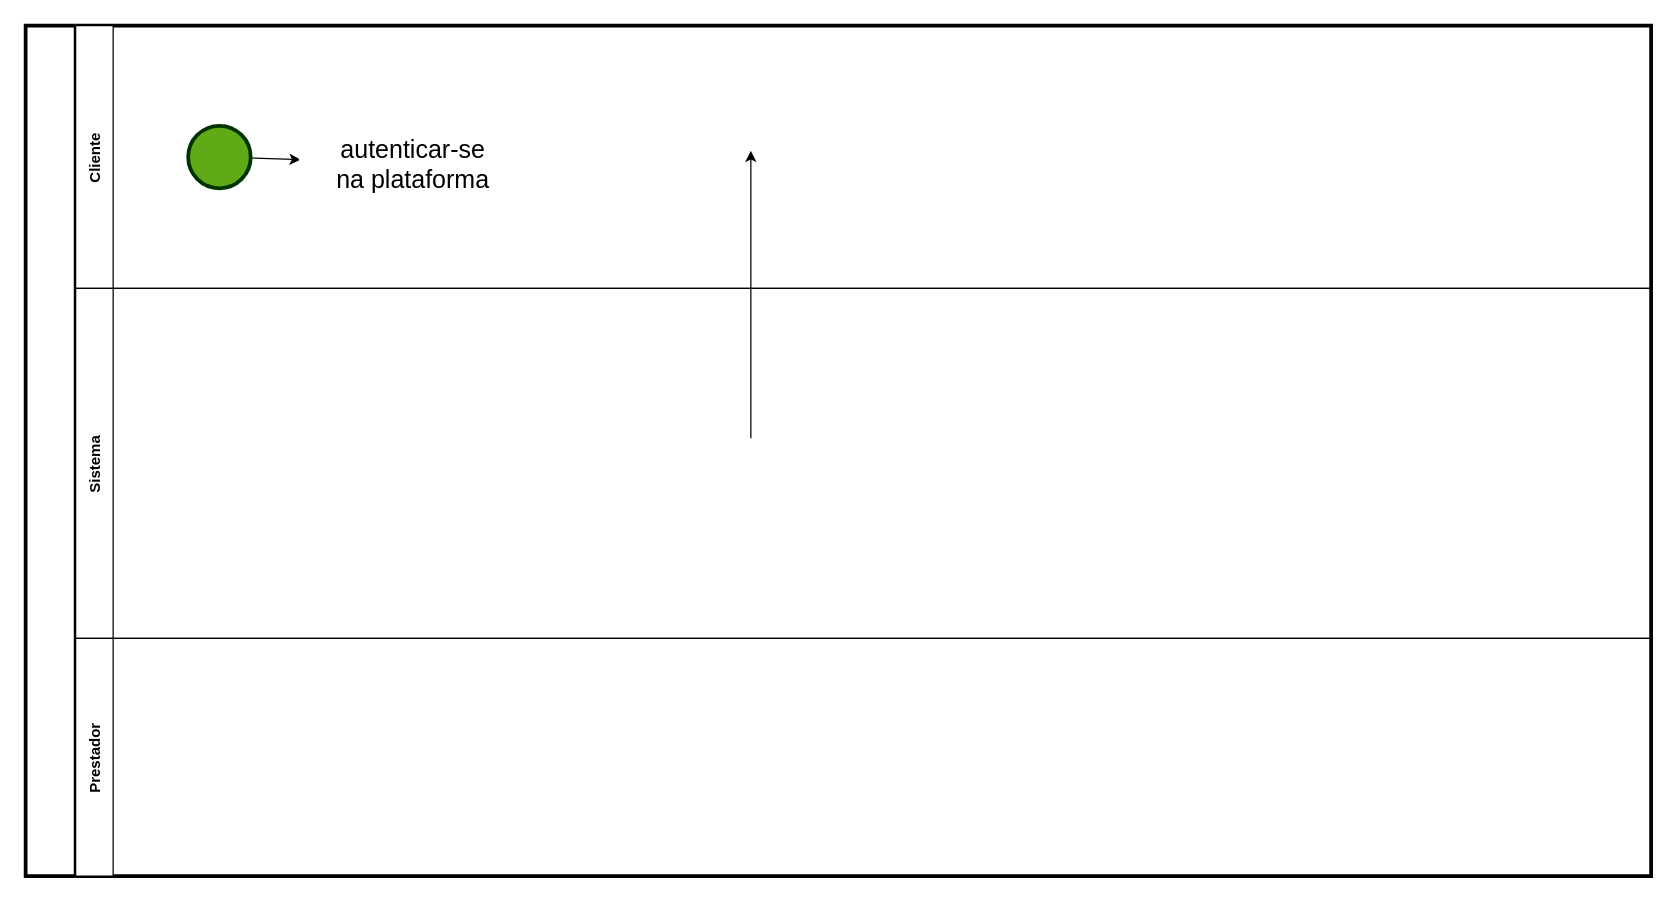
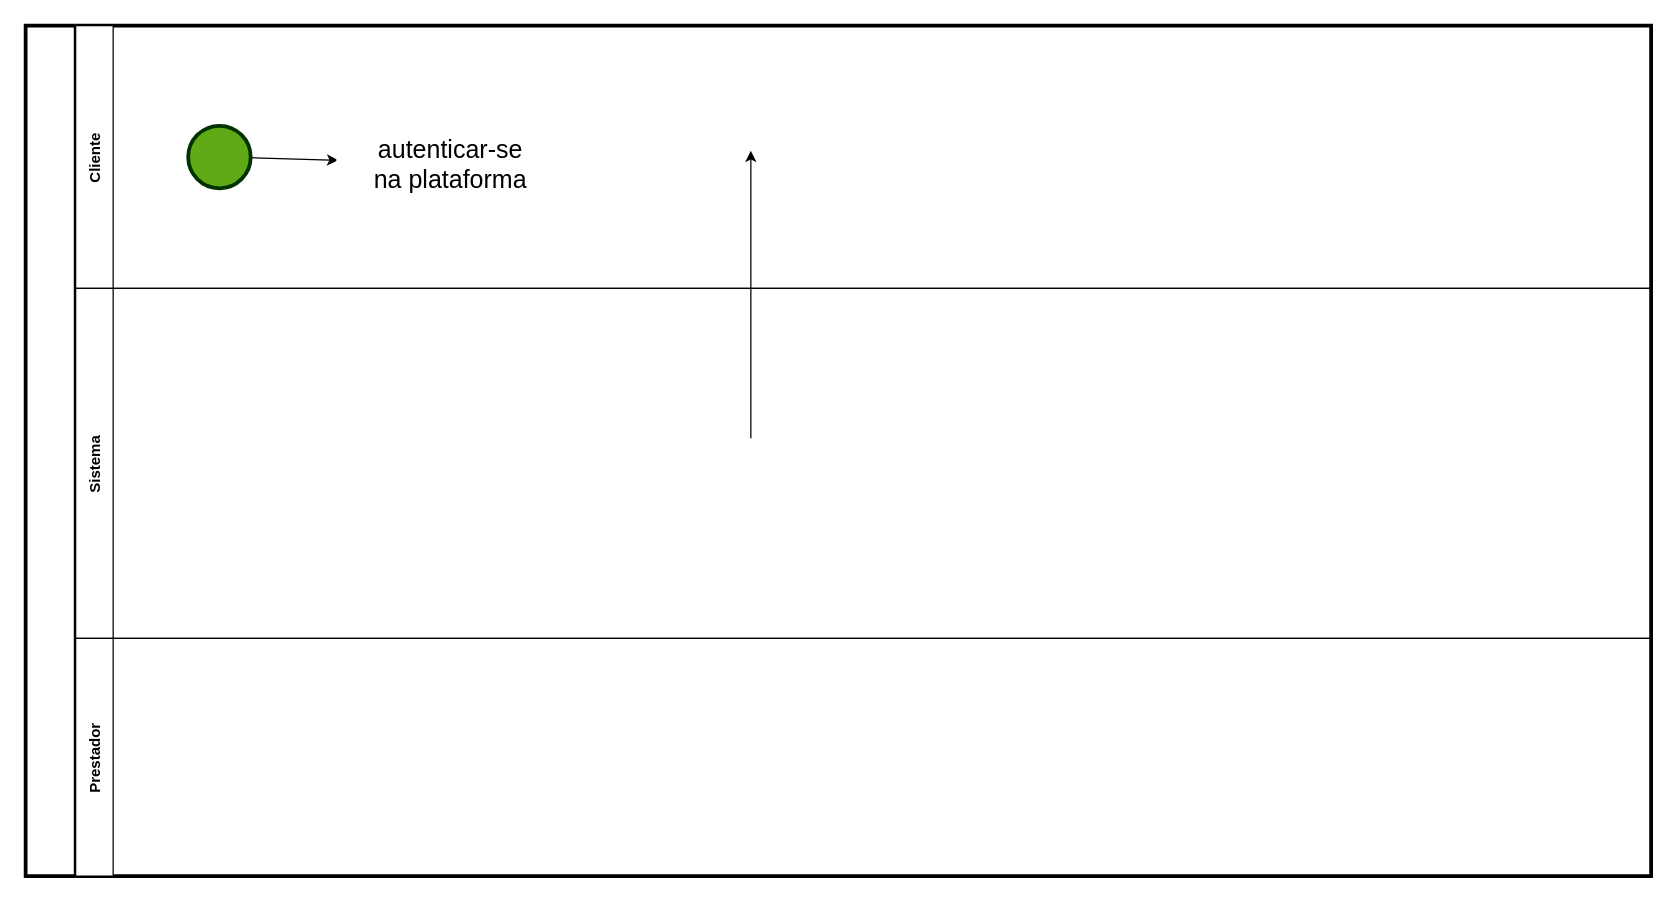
node "autenticar-se na plataforma": moved (413, 163) -> (451, 163)
